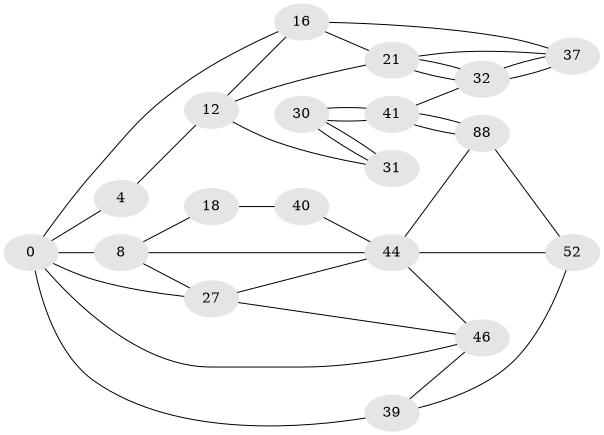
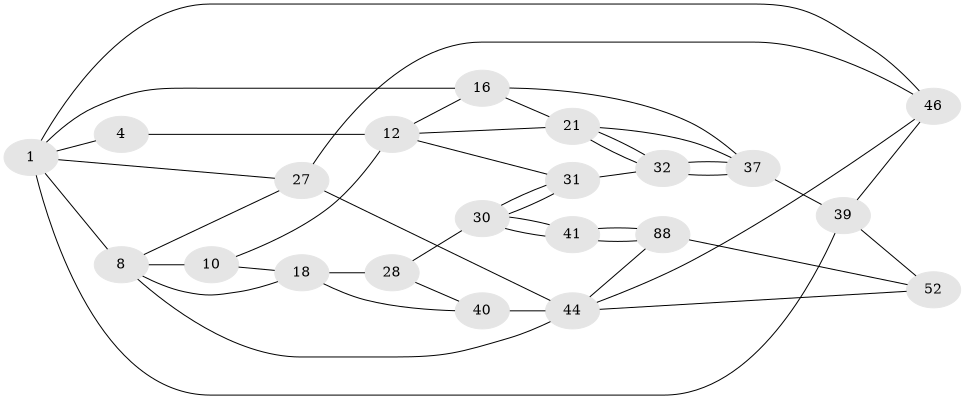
edge "32" -- "41": now "32" -- "31"
edge "37" -- "39": added
node "0": label "0" -> "1"
node "10": added
node "28": added
